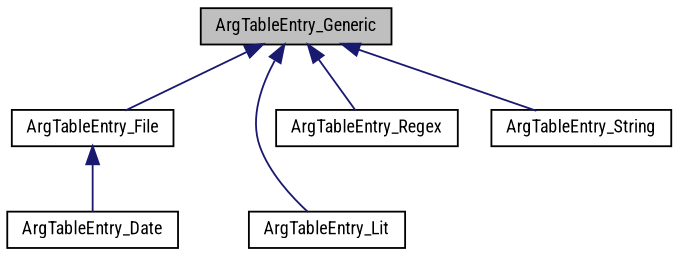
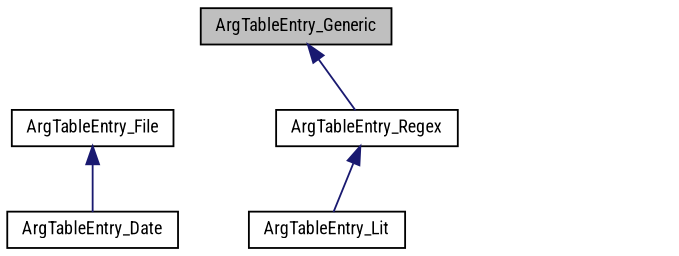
edge "ArgTableEntry_File" -> "ArgTableEntry_Generic": removed
node "ArgTableEntry_String": removed
edge "ArgTableEntry_Lit" -> "ArgTableEntry_Generic": now "ArgTableEntry_Lit" -> "ArgTableEntry_Regex"
